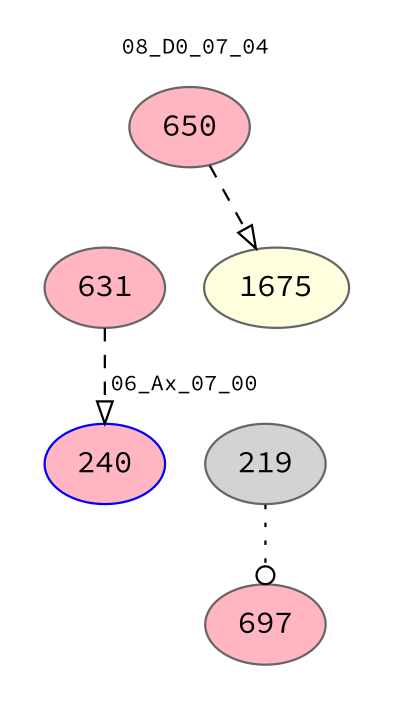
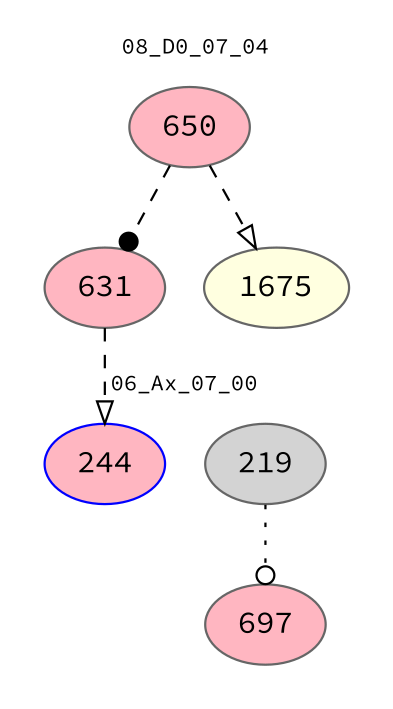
edge "650" -> "631": added
node "240": label "240" -> "244"
